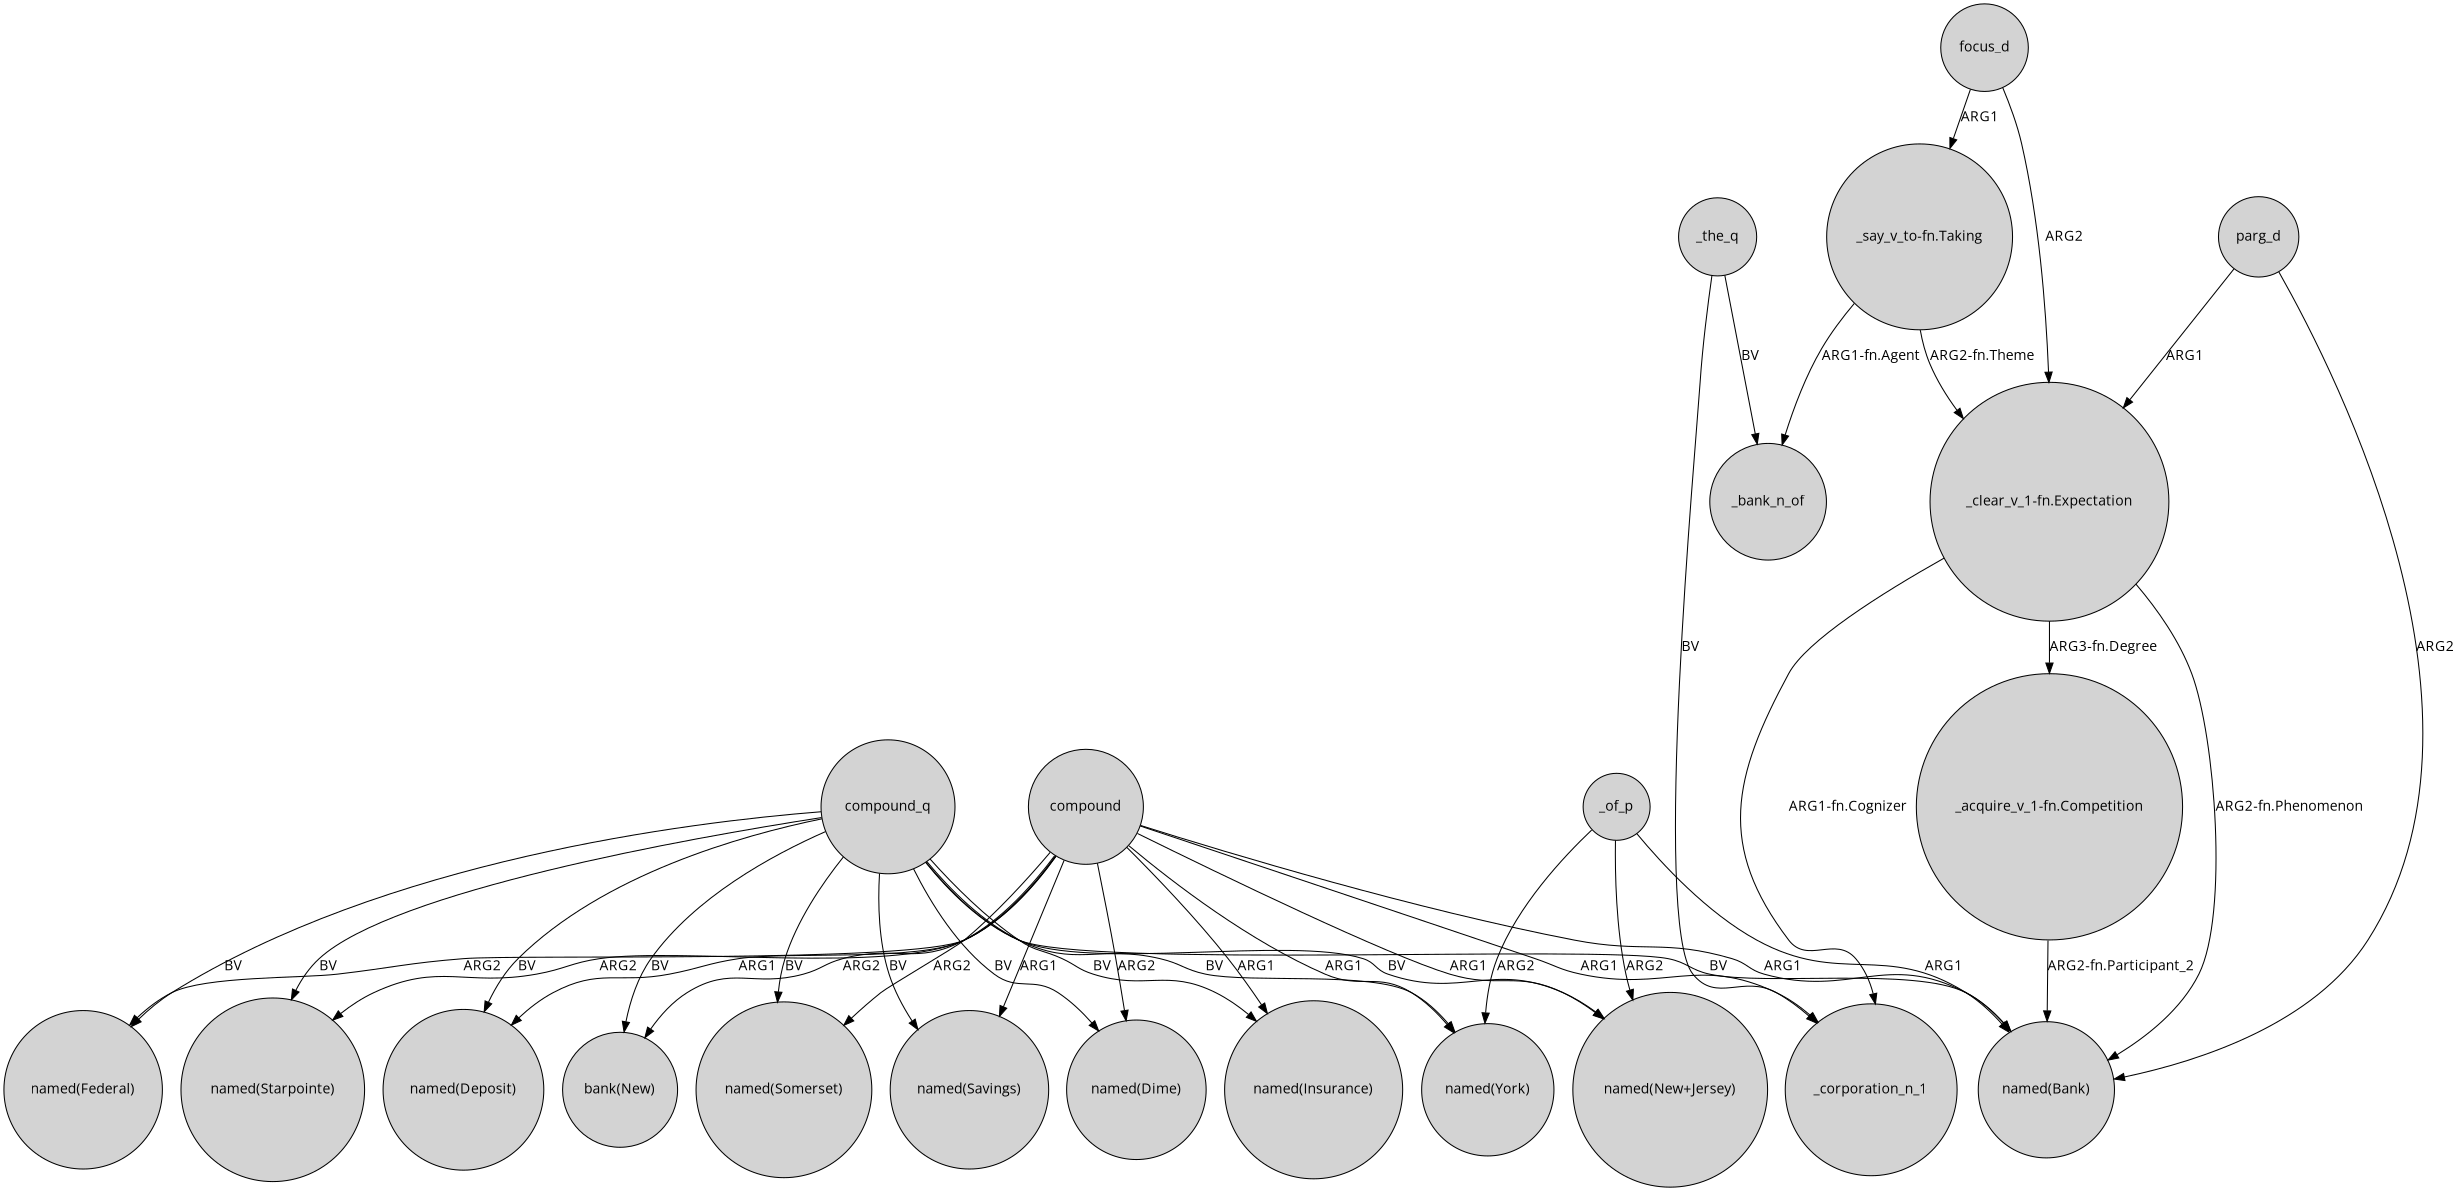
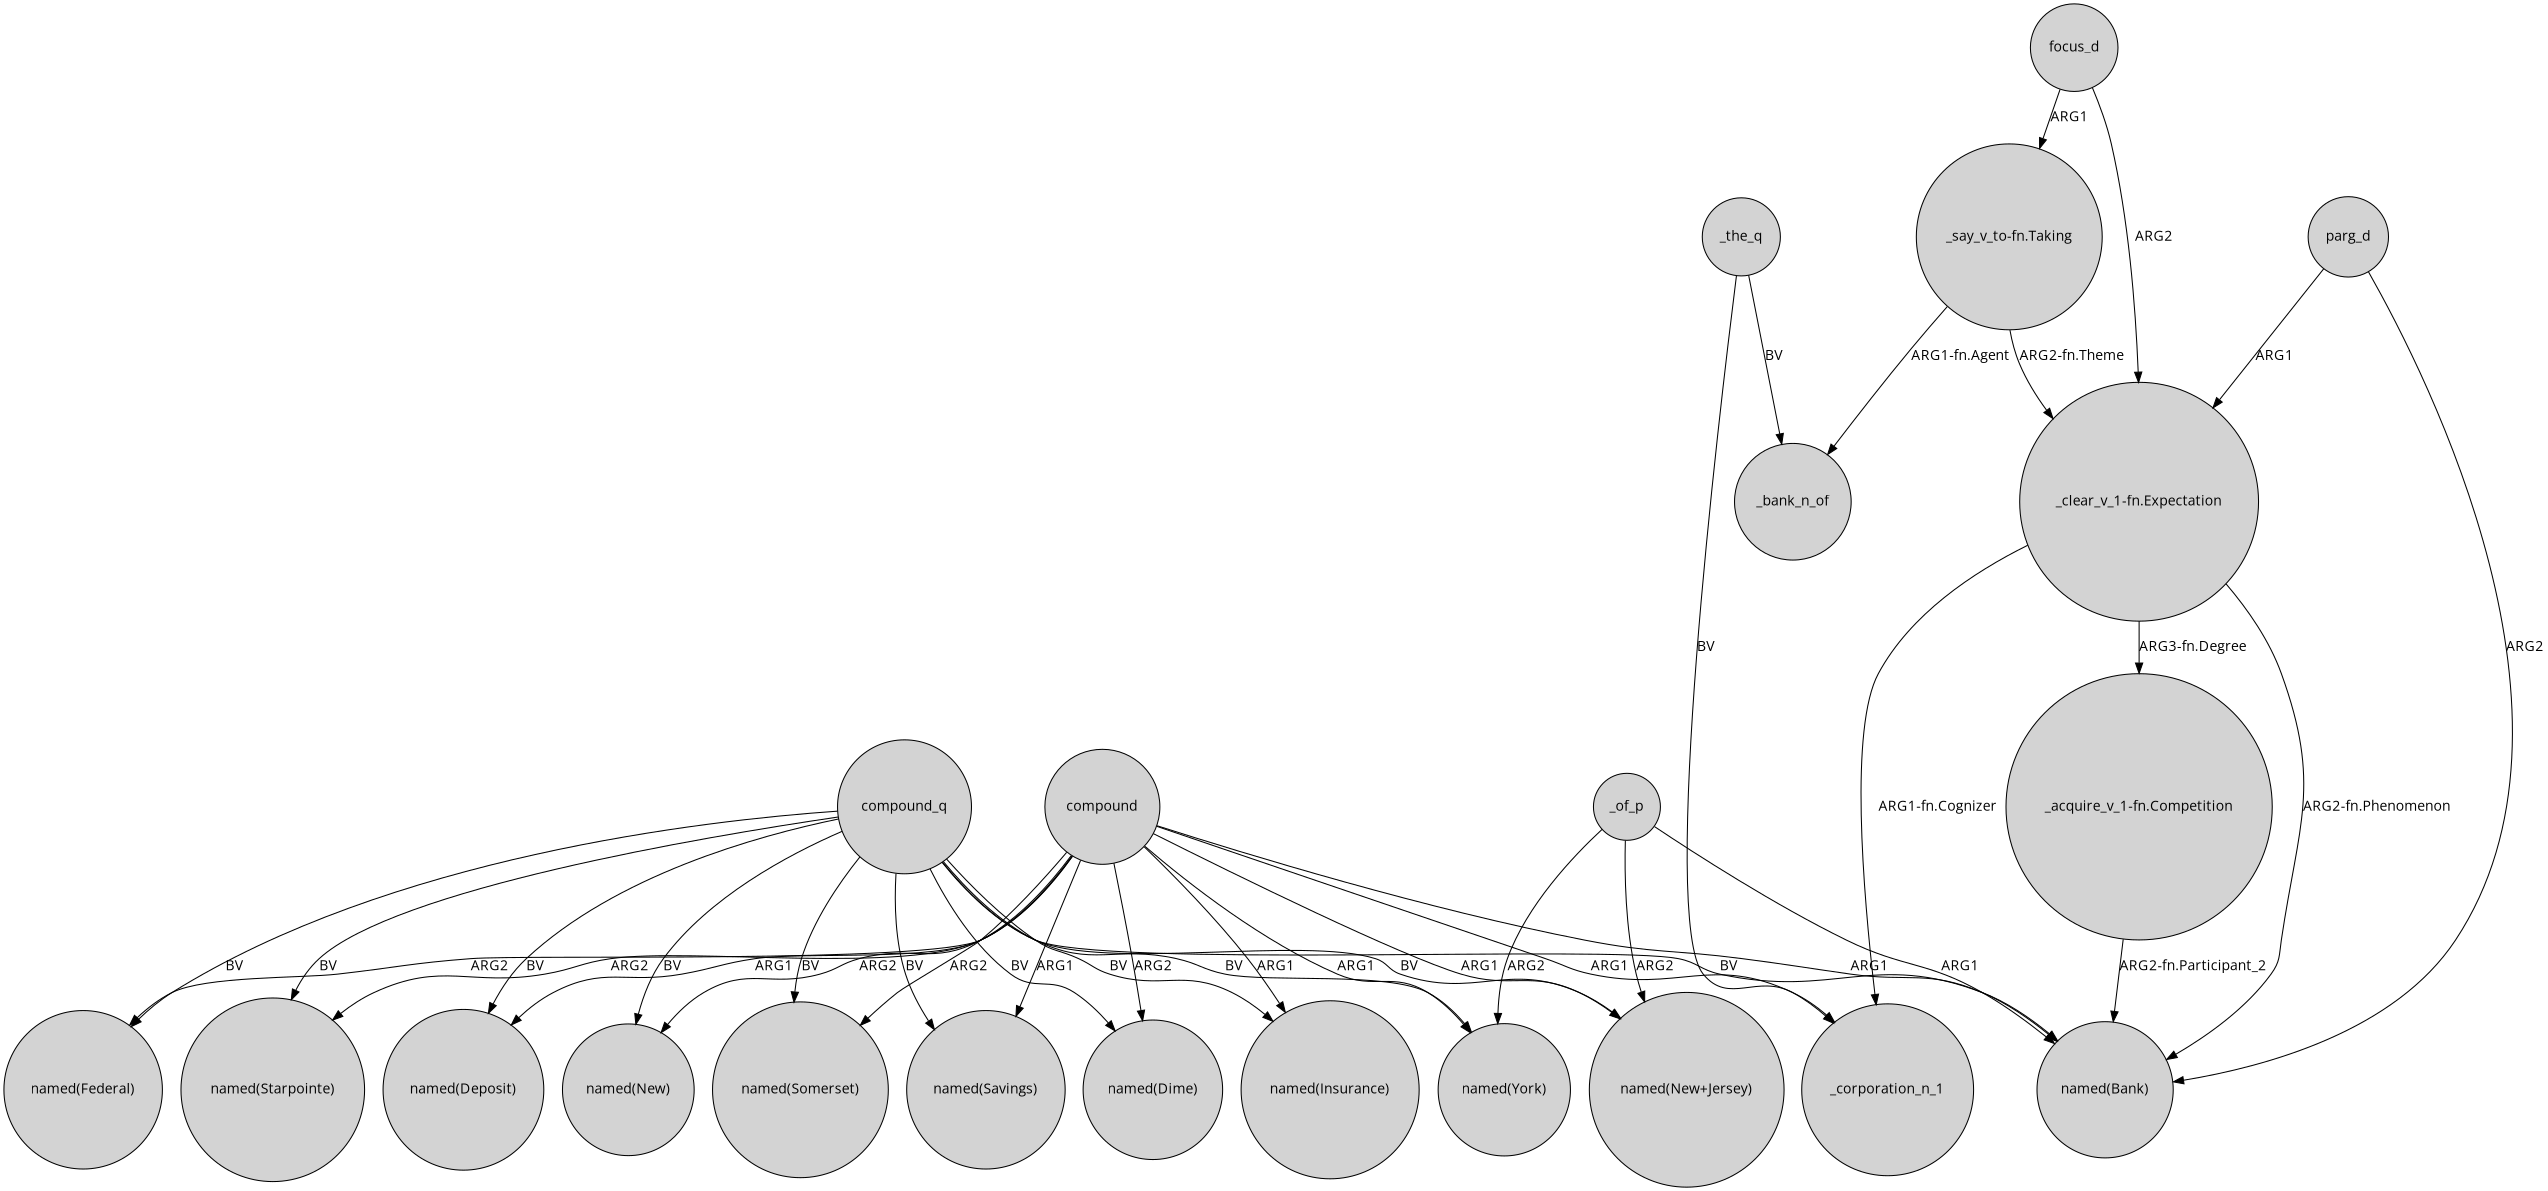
node "bank(New)": label "bank(New)" -> "named(New)"
